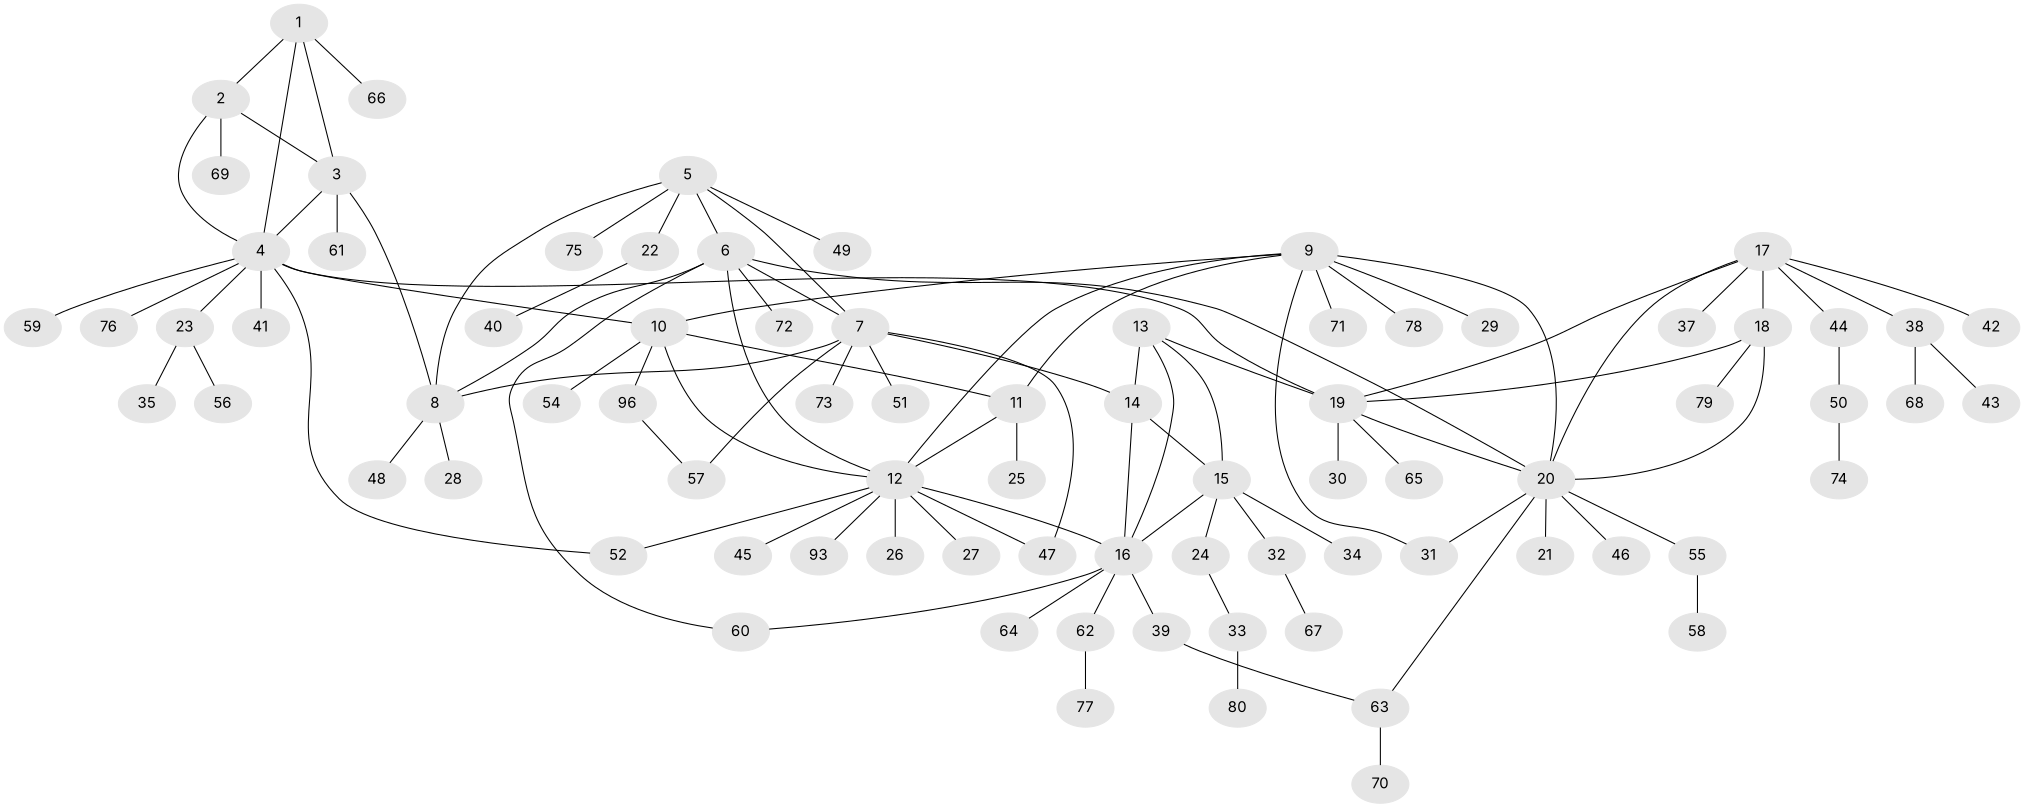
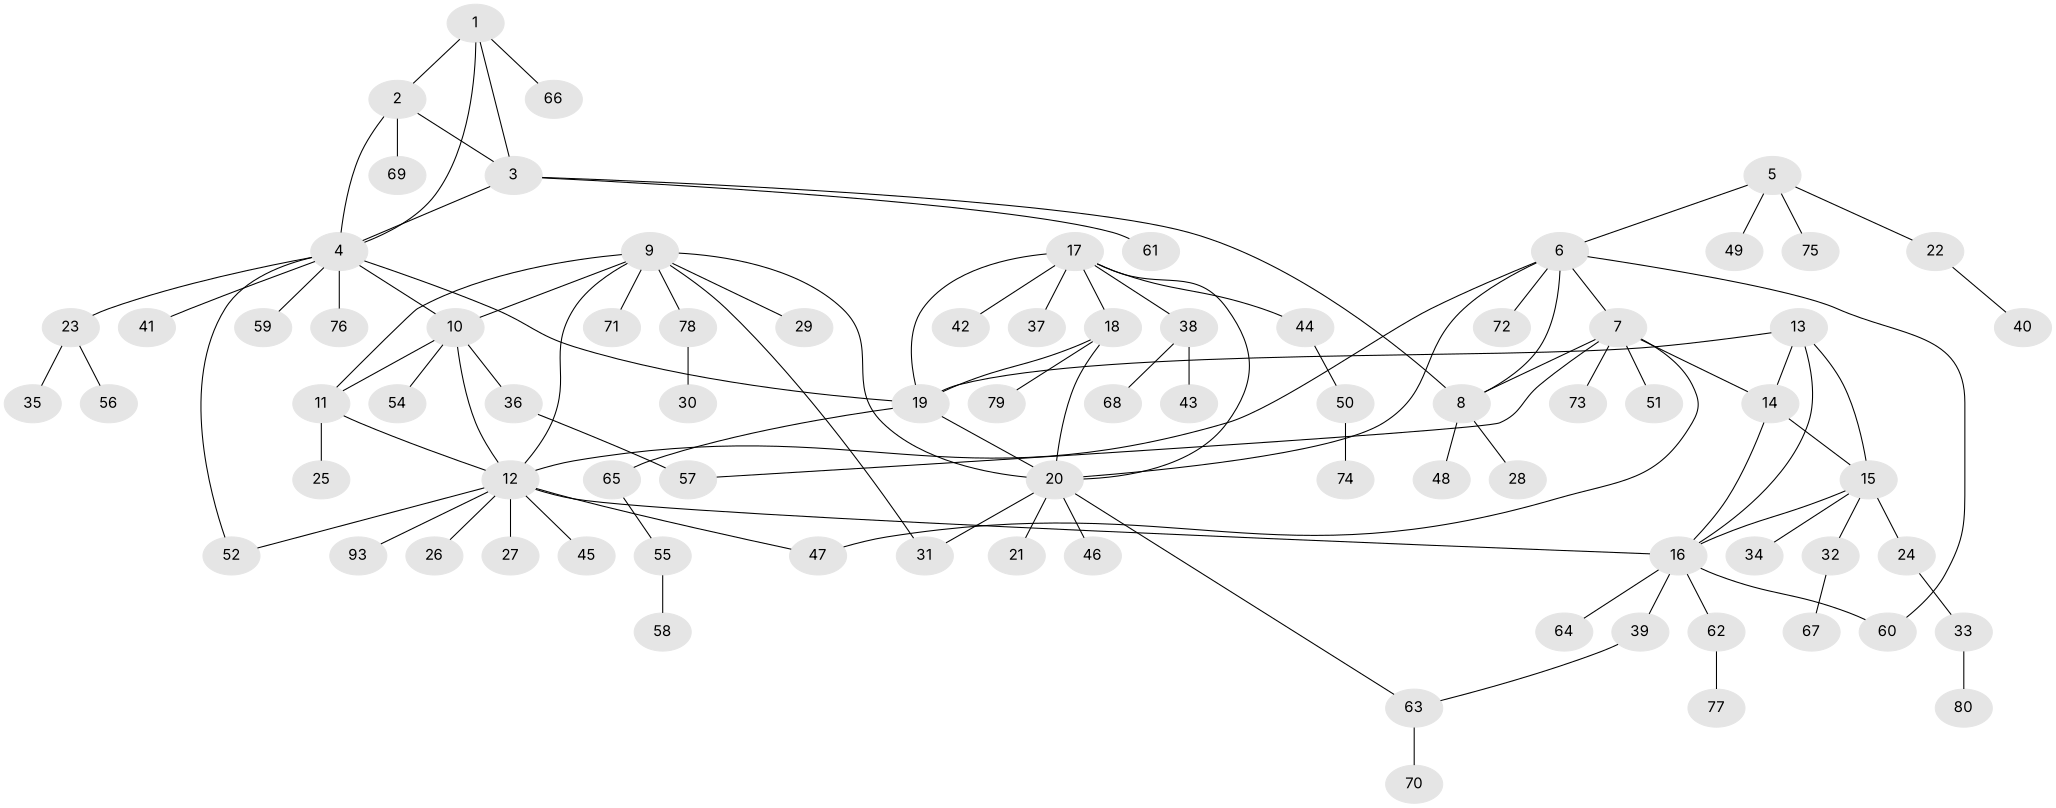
edge "5" -- "8": removed
edge "5" -- "7": removed
node "96": label "96" -> "36"
edge "19" -- "30": now "78" -- "30"
edge "20" -- "55": now "65" -- "55"
